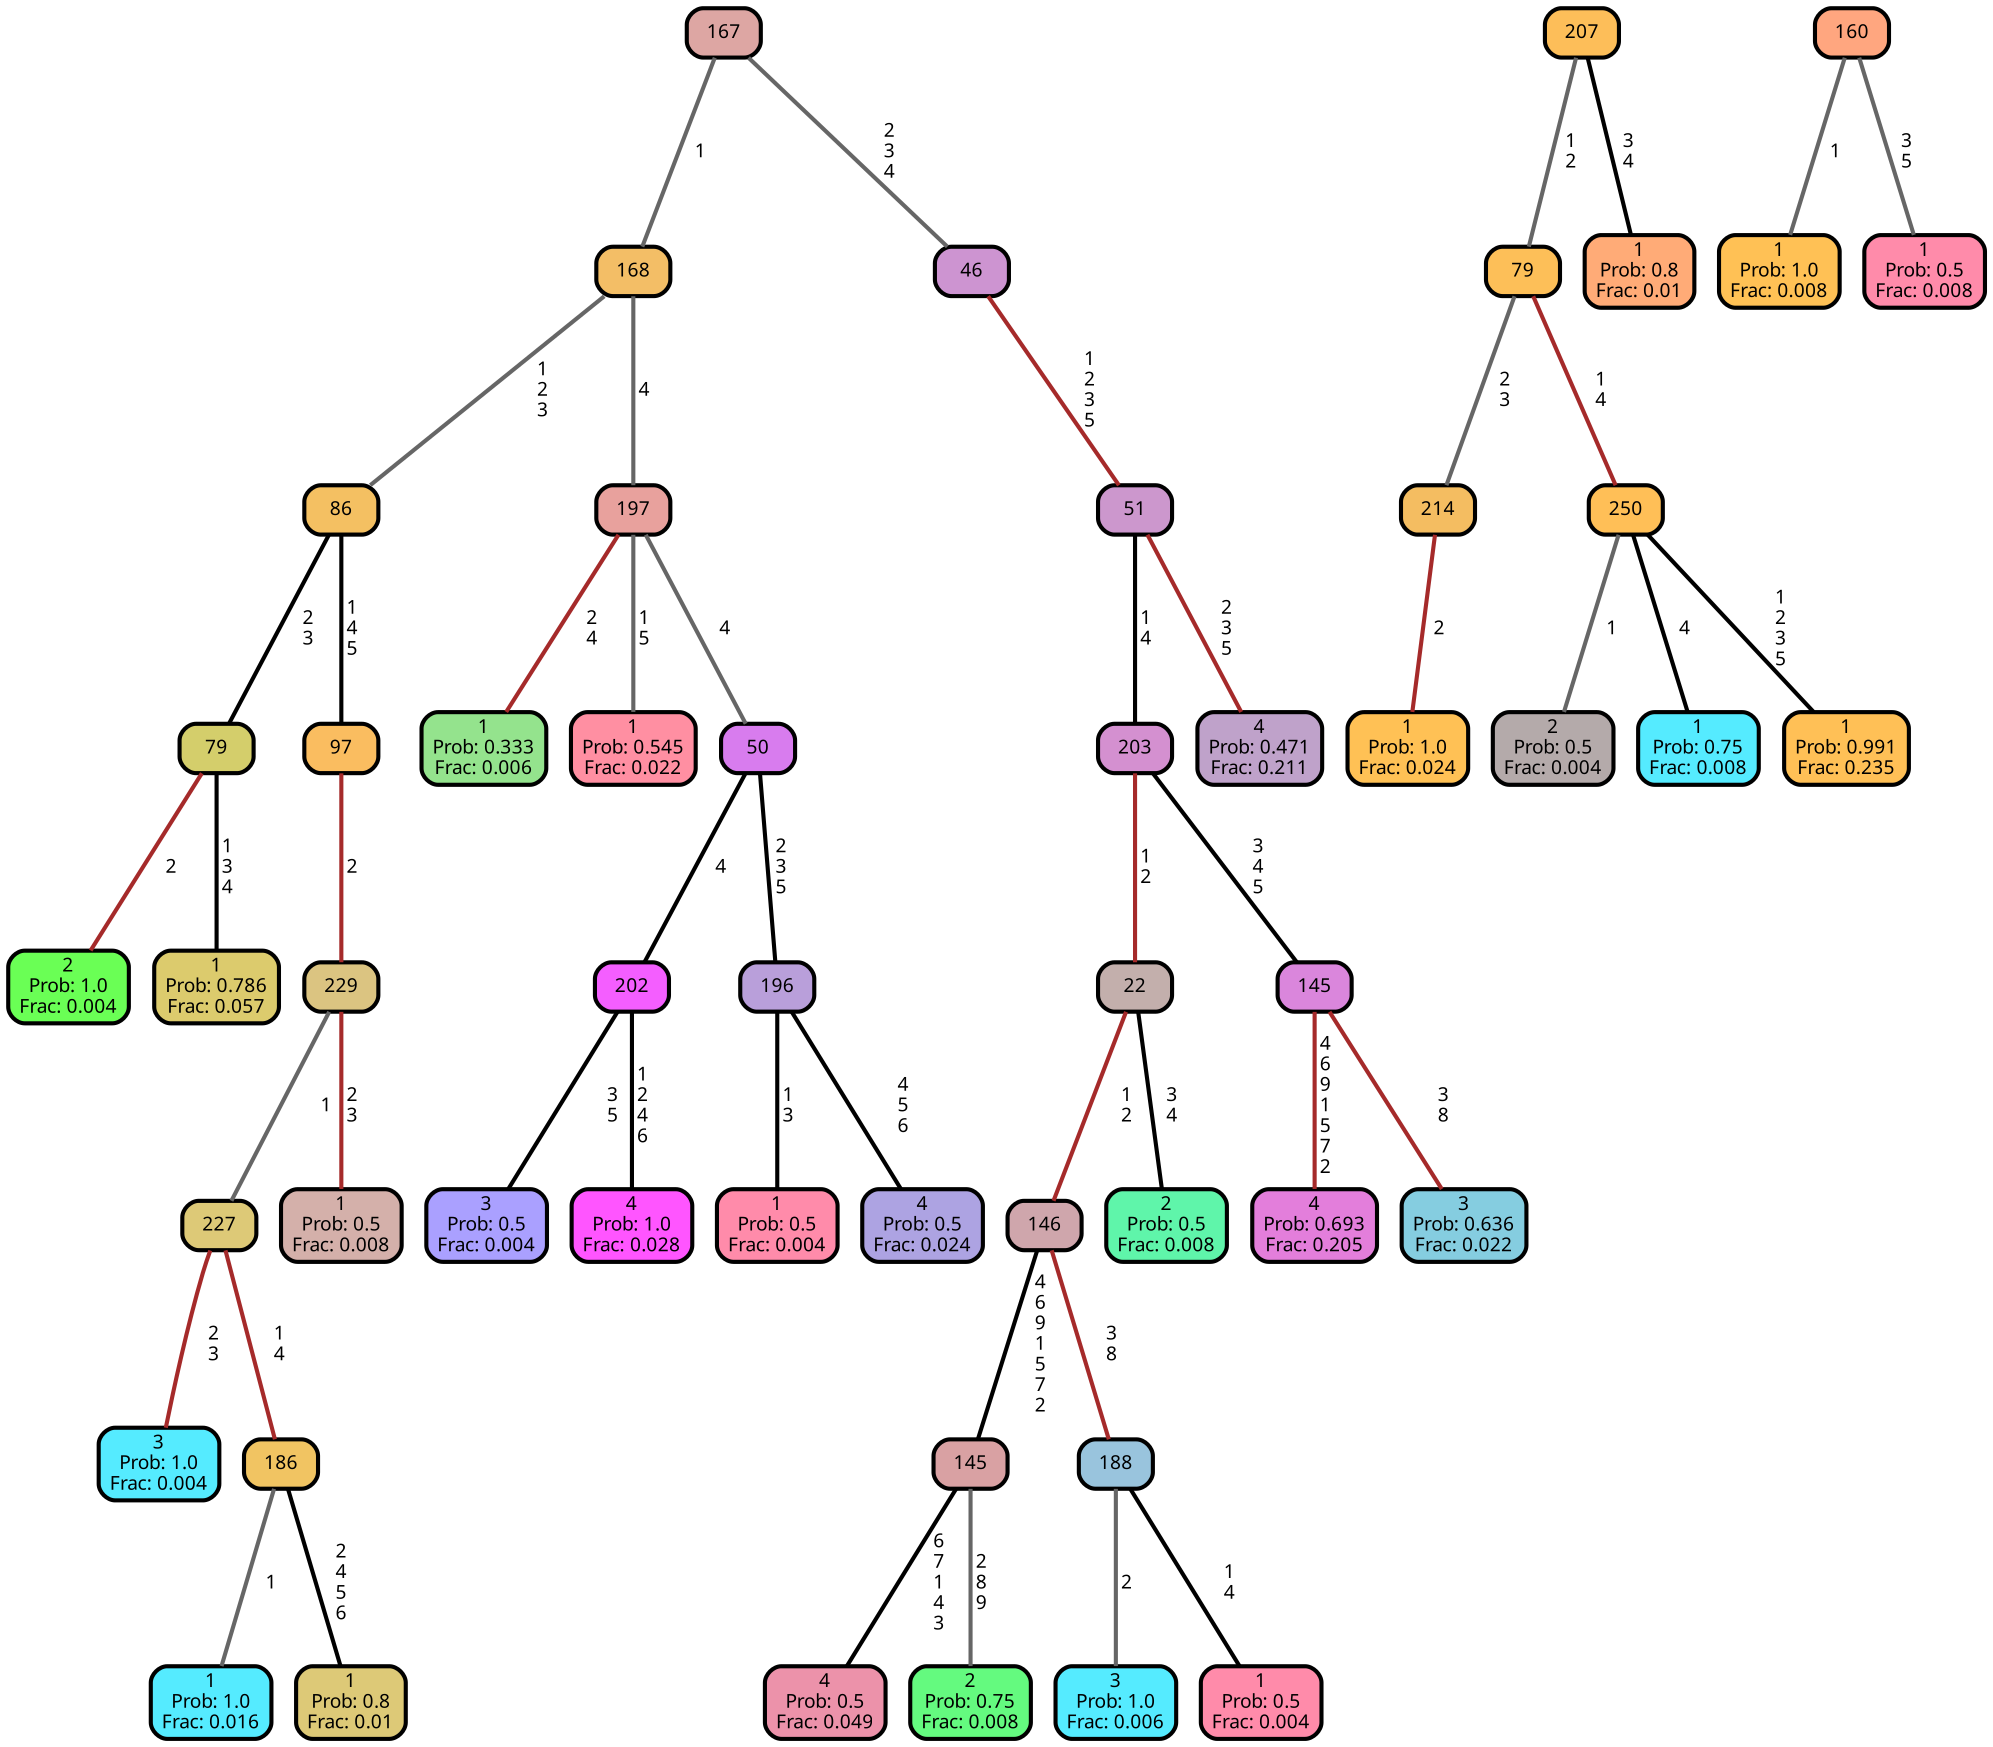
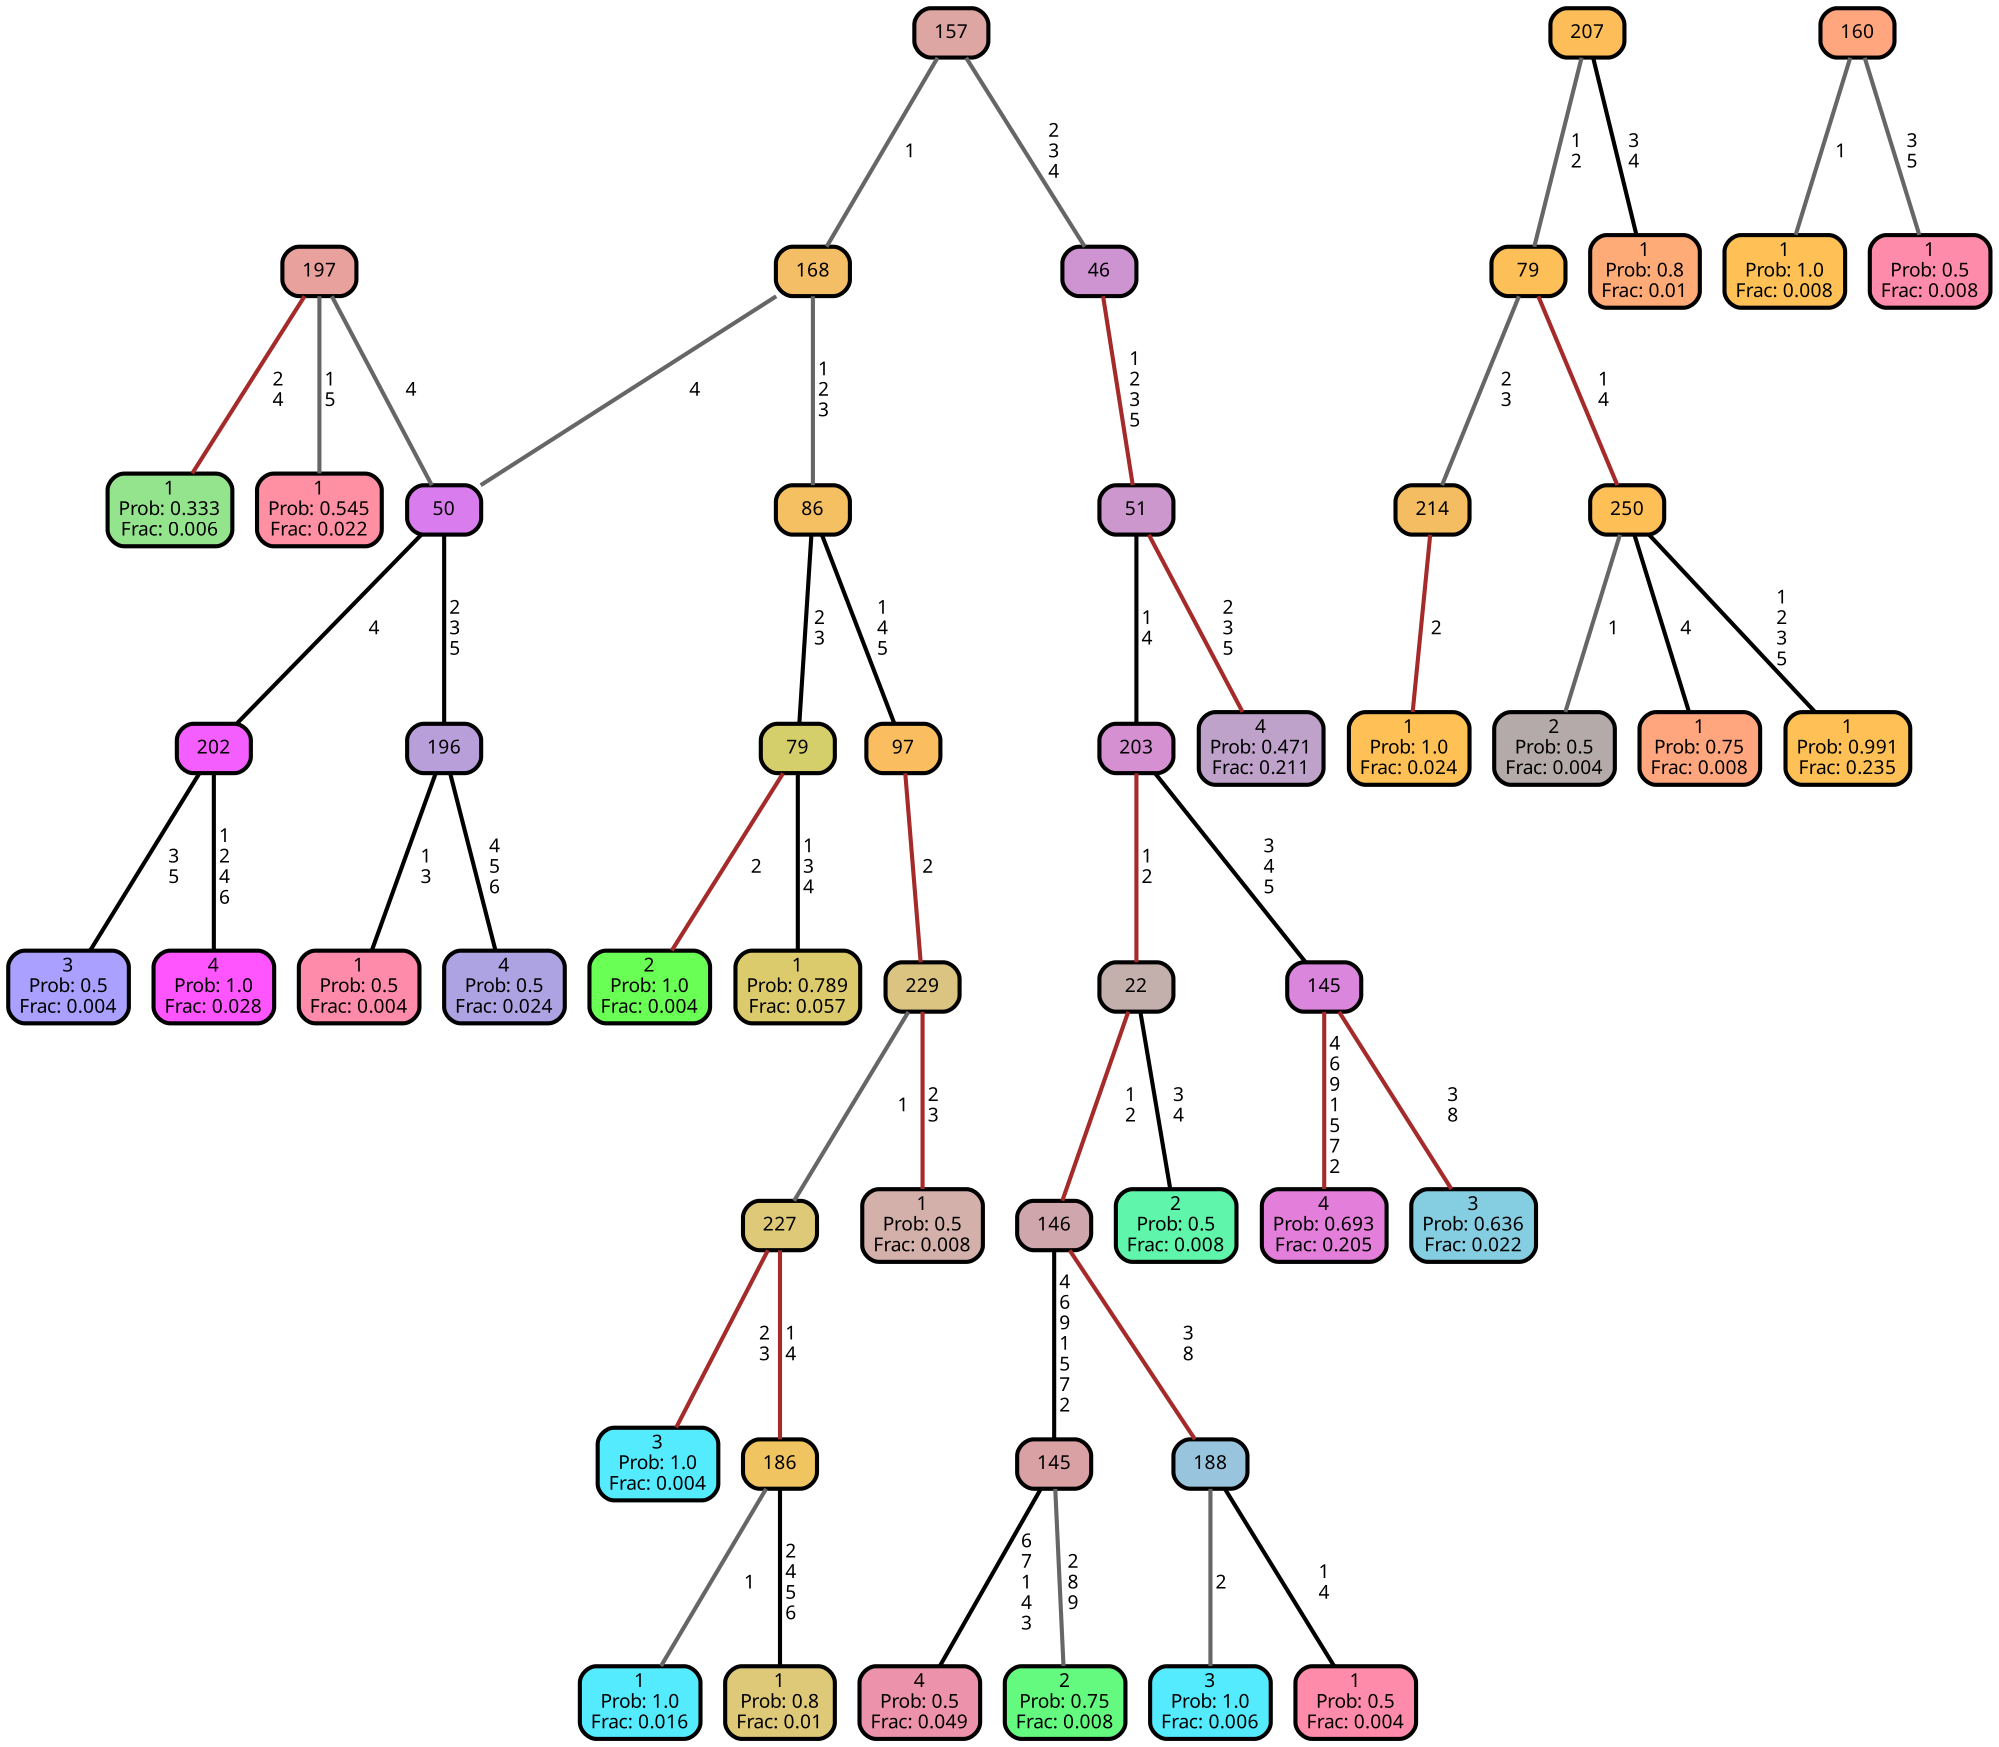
node "167": label "167" -> "157"
edge "168" -- "197": now "168" -- "50"
node "1 Prob: 0.75 Frac: 0.008": fillcolor #55ebff -> #ffa67f
node "1 Prob: 0.786 Frac: 0.057": label "1 Prob: 0.786 Frac: 0.057" -> "1 Prob: 0.789 Frac: 0.057"
